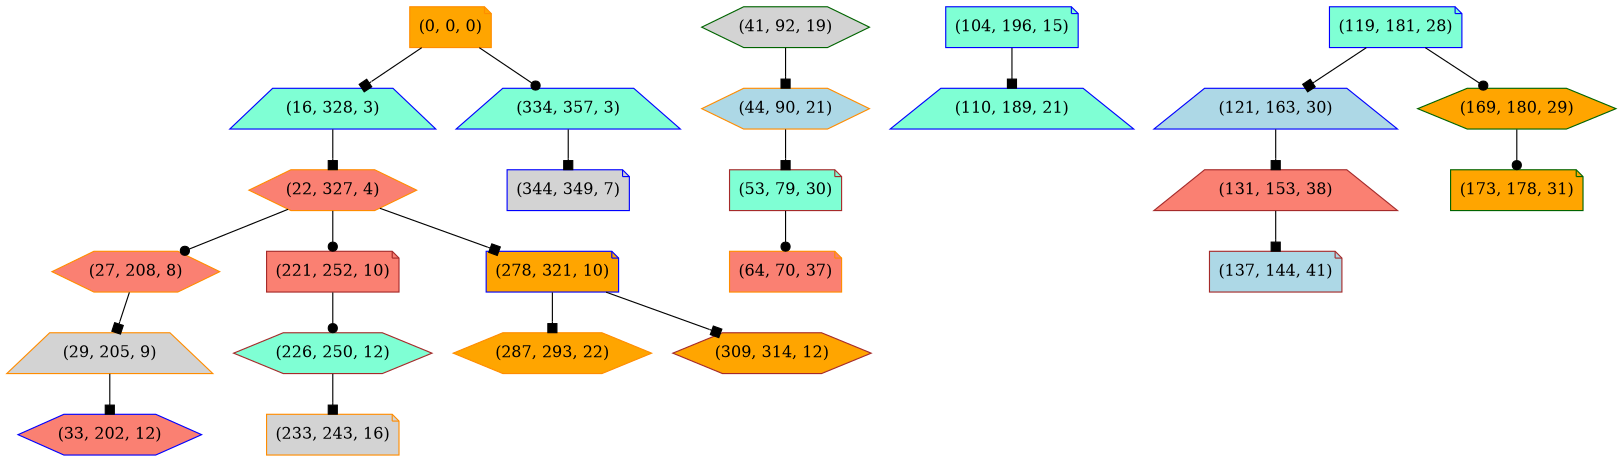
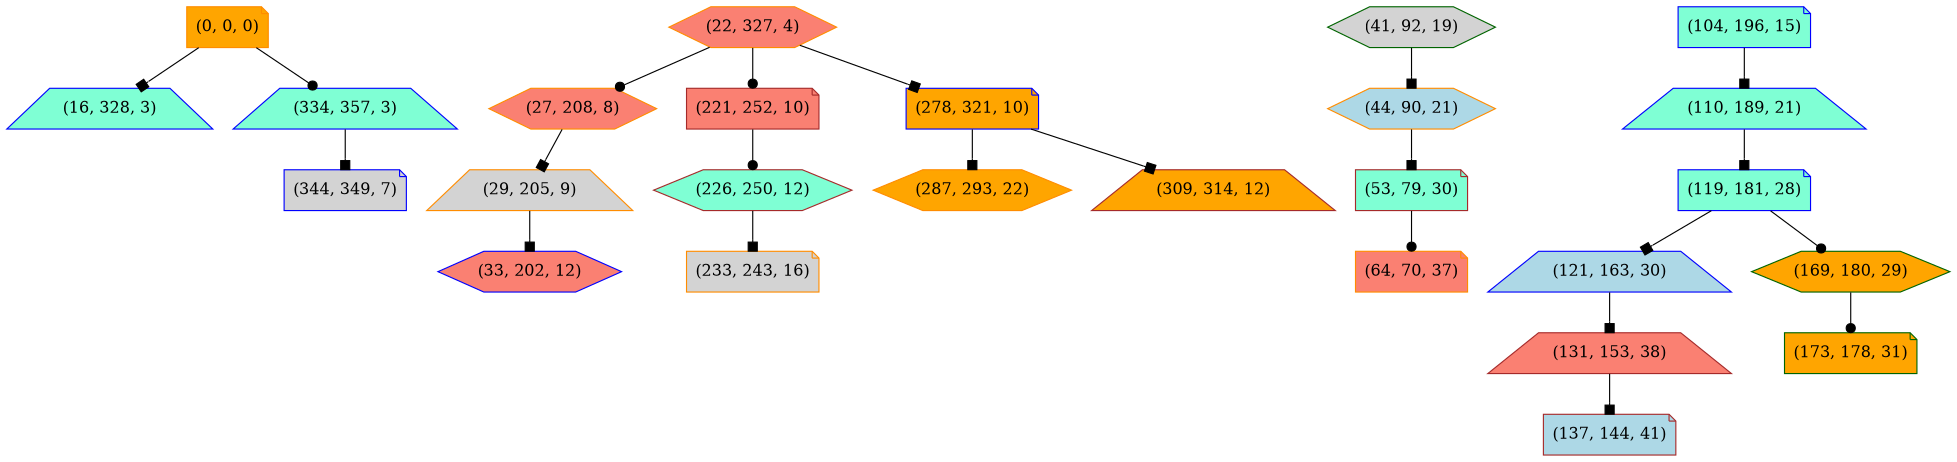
edge "(16, 328, 3)" -> "(22, 327, 4)": removed
edge "(110, 189, 21)" -> "(119, 181, 28)": added
node "(309, 314, 12)": shape hexagon -> trapezium
